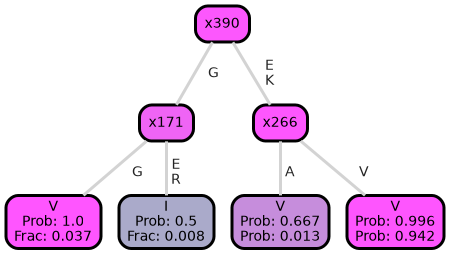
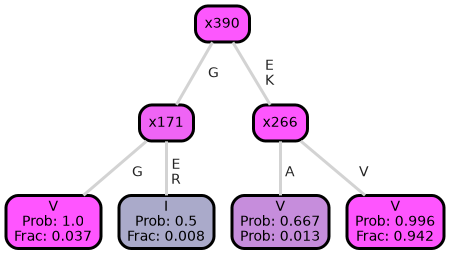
node "V Prob: 0.996 Prob: 0.942": label "V Prob: 0.996 Prob: 0.942" -> "V Prob: 0.996 Frac: 0.942"
